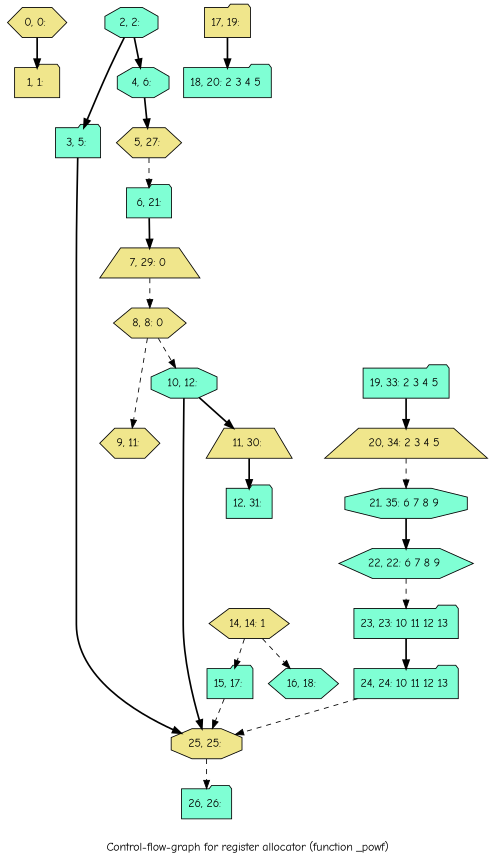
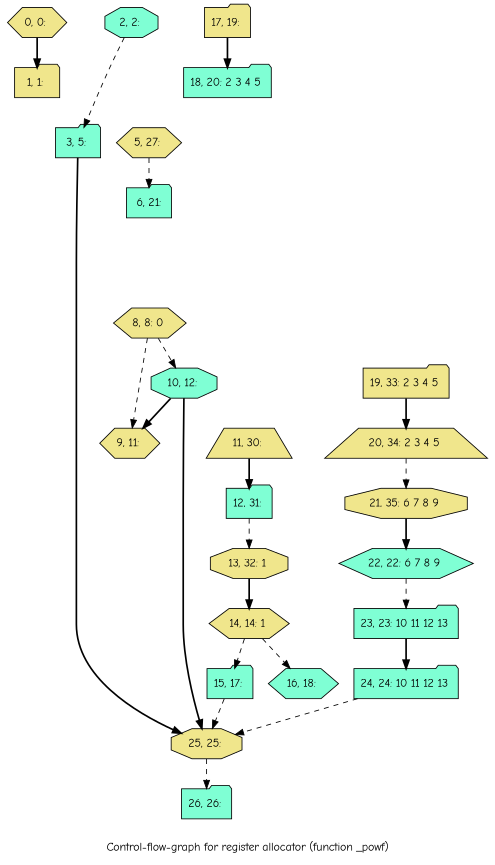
edge "2, 2:" -> "3, 5:": style bold -> dashed
node "4, 6:": removed
node "7, 29: 0": removed
node "19, 33: 2 3 4 5": fillcolor aquamarine -> khaki
edge "10, 12:" -> "11, 30:": now "10, 12:" -> "9, 11:"
node "21, 35: 6 7 8 9": fillcolor aquamarine -> khaki
node "13, 32: 1": added
